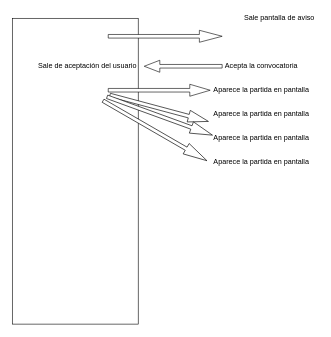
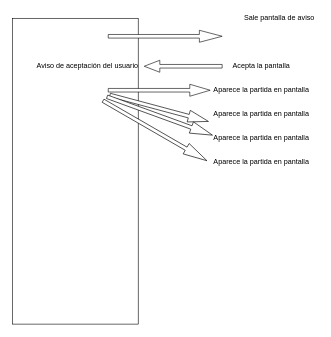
node "Sale de aceptación del usuario": label "Sale de aceptación del usuario" -> "Aviso de aceptación del usuario"
node "Acepta la convocatoria": label "Acepta la convocatoria" -> "Acepta la pantalla"
